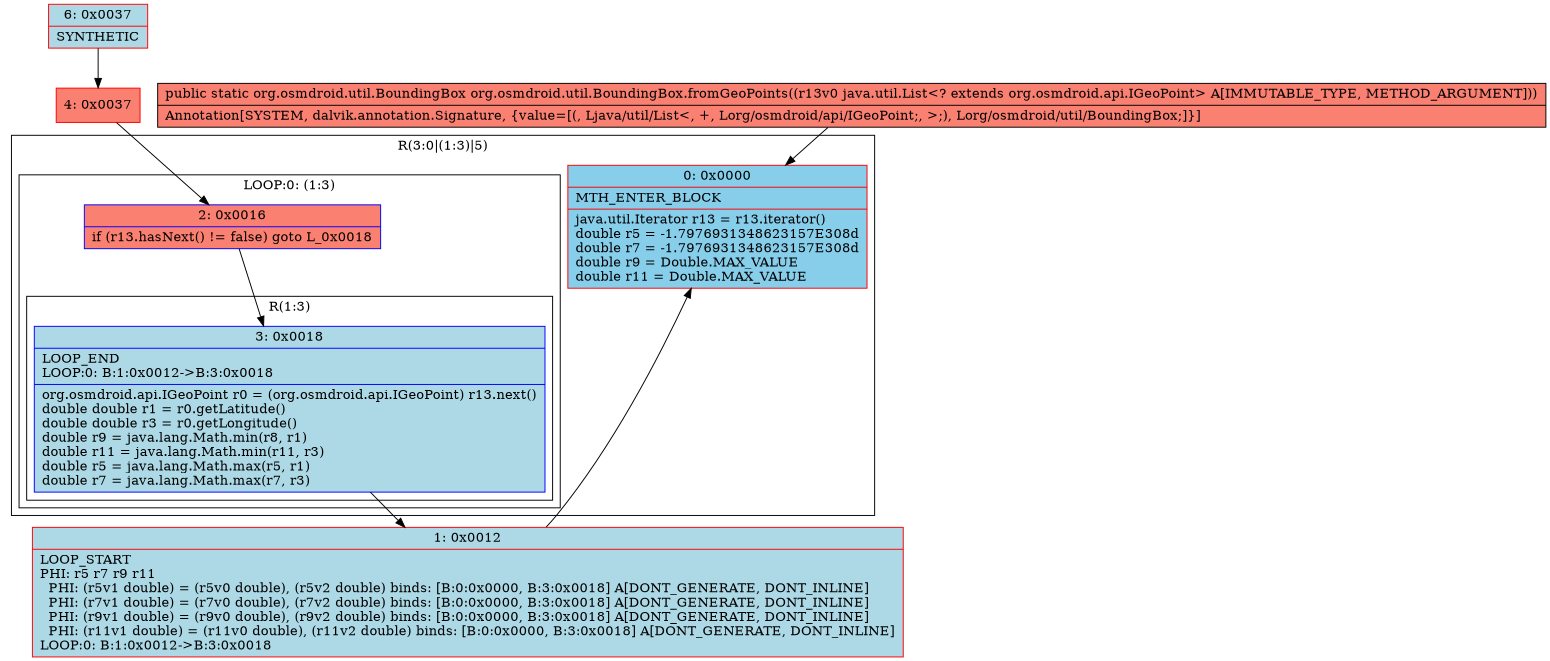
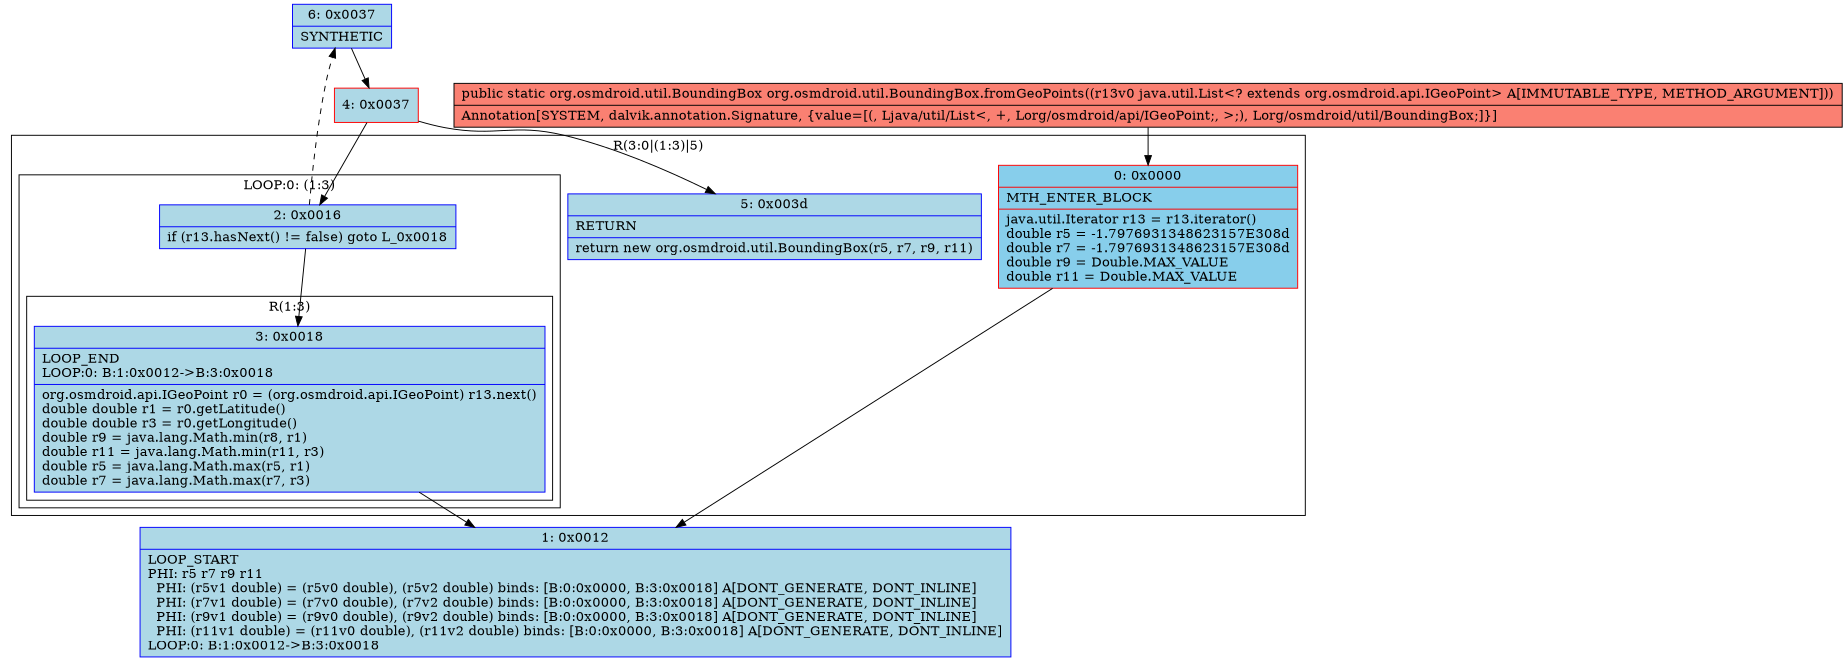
node "6: 0x0037": color red -> blue
node "4: 0x0037": fillcolor salmon -> lightblue
edge "2: 0x0016" -> "6: 0x0037": added
node "2: 0x0016": fillcolor salmon -> lightblue
node "5: 0x003d": added
edge "1: 0x0012" -> "0: 0x0000": reversed
node "1: 0x0012": color red -> blue
